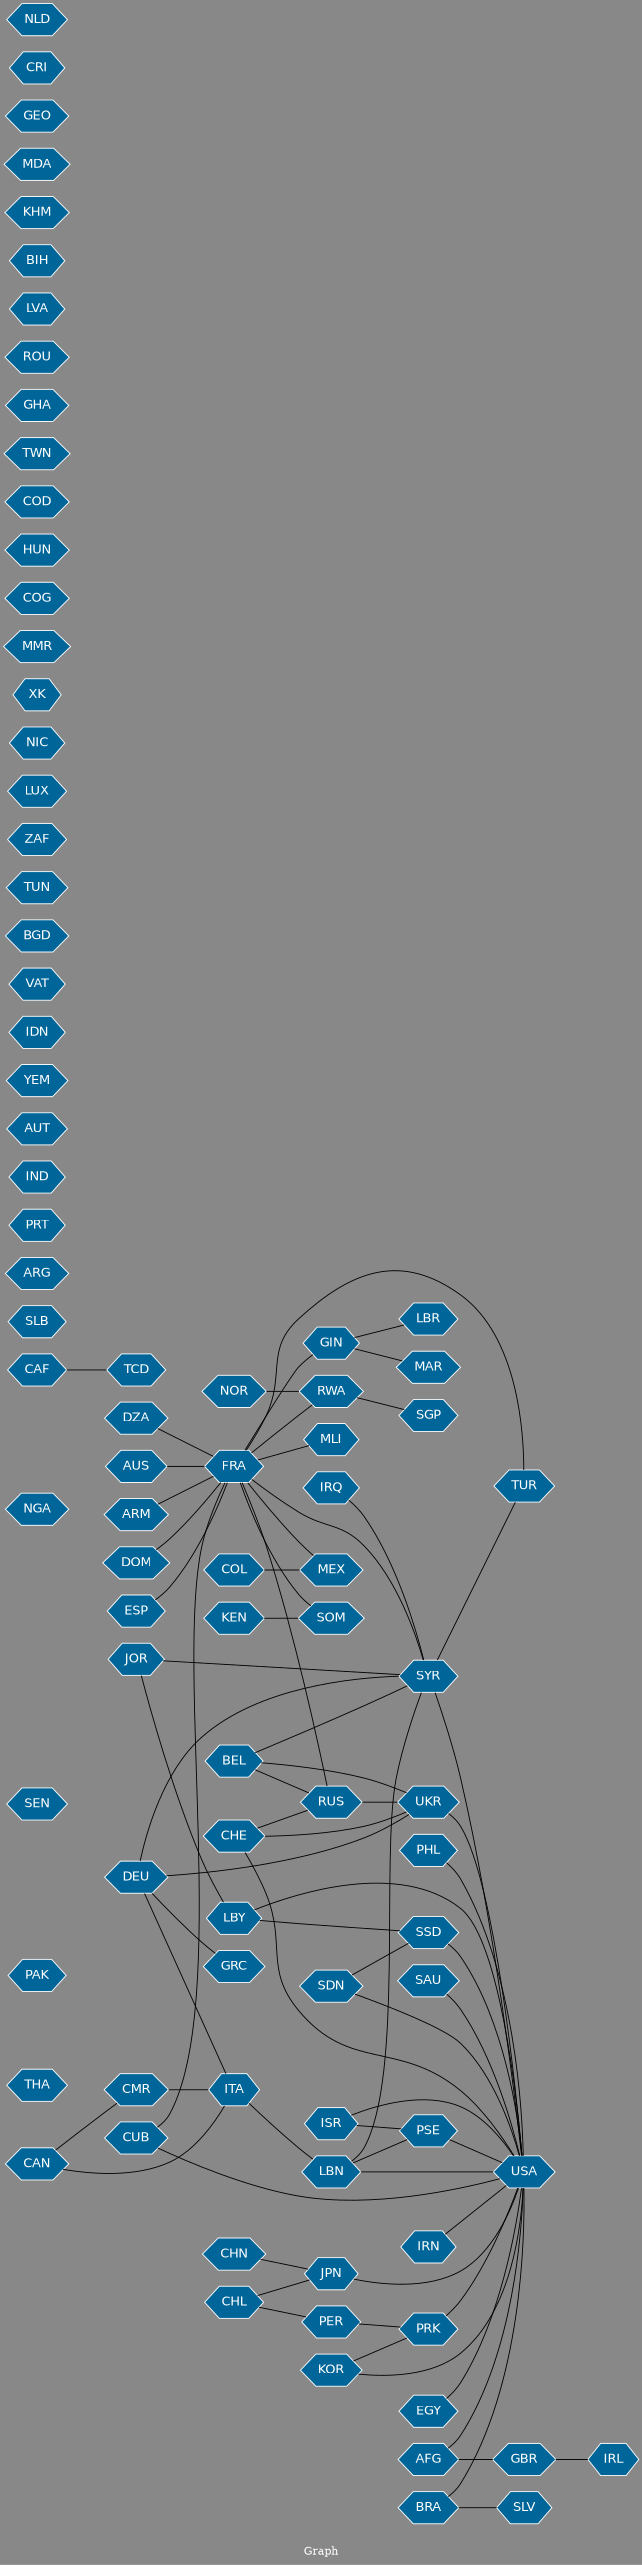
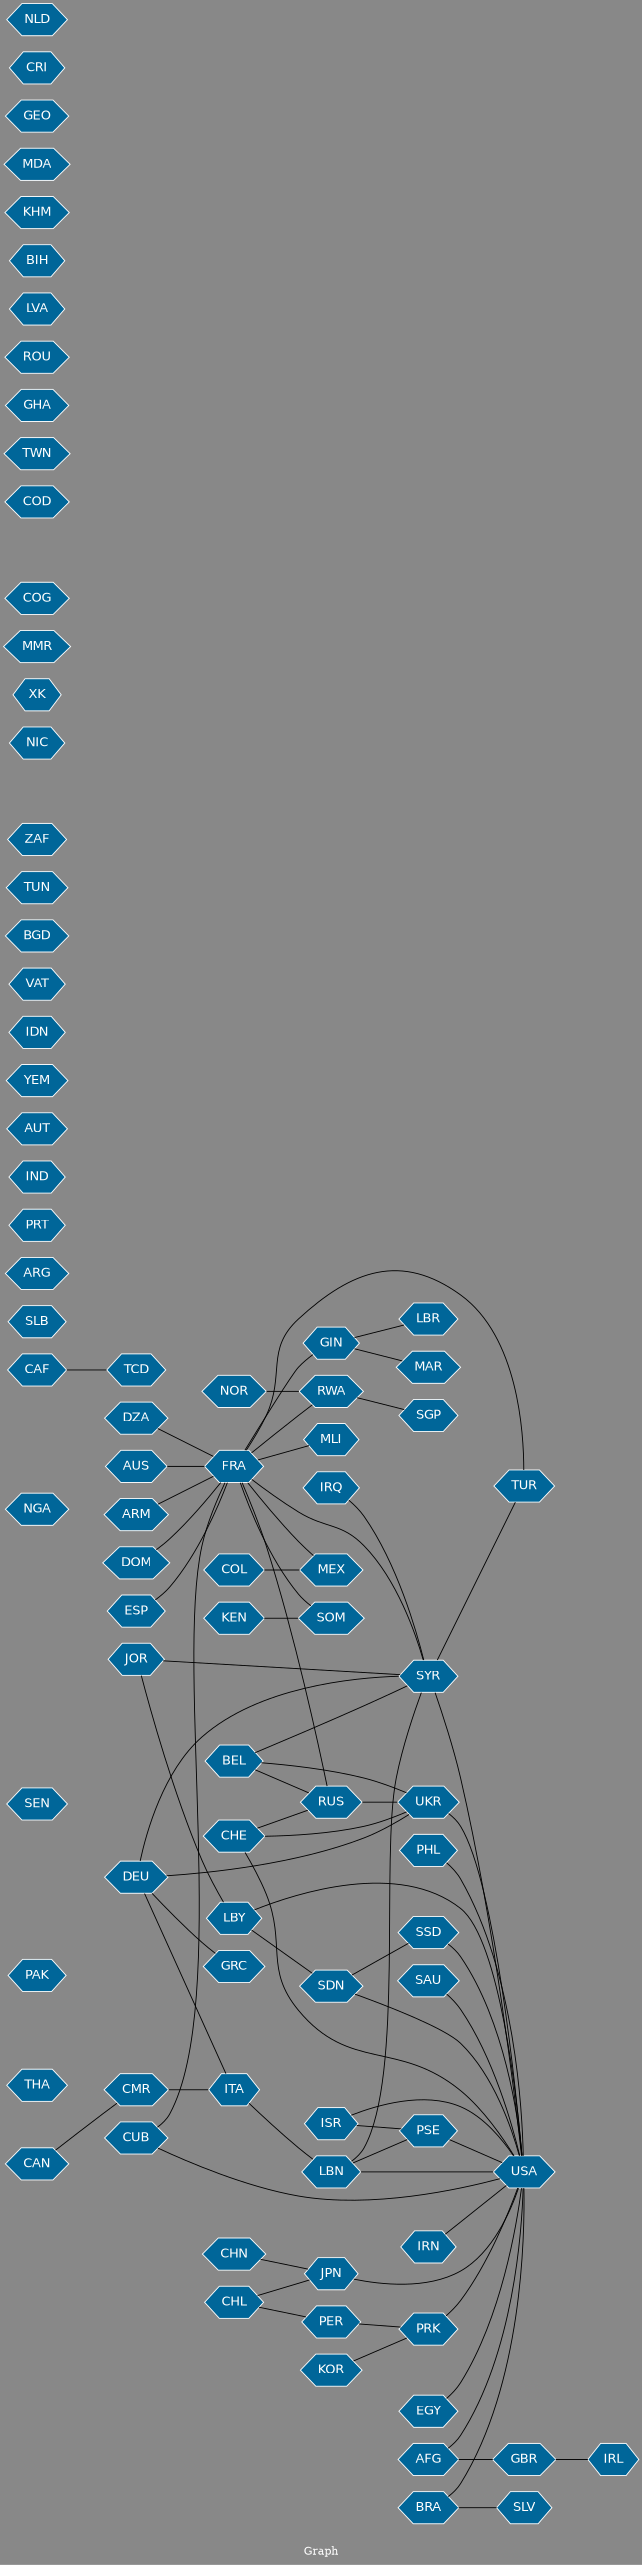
node "HUN": removed
node "LUX": removed
edge "LBY" -- "SSD": now "LBY" -- "SDN"
edge "ITA" -- "CAN": removed
edge "USA" -- "KOR": removed
